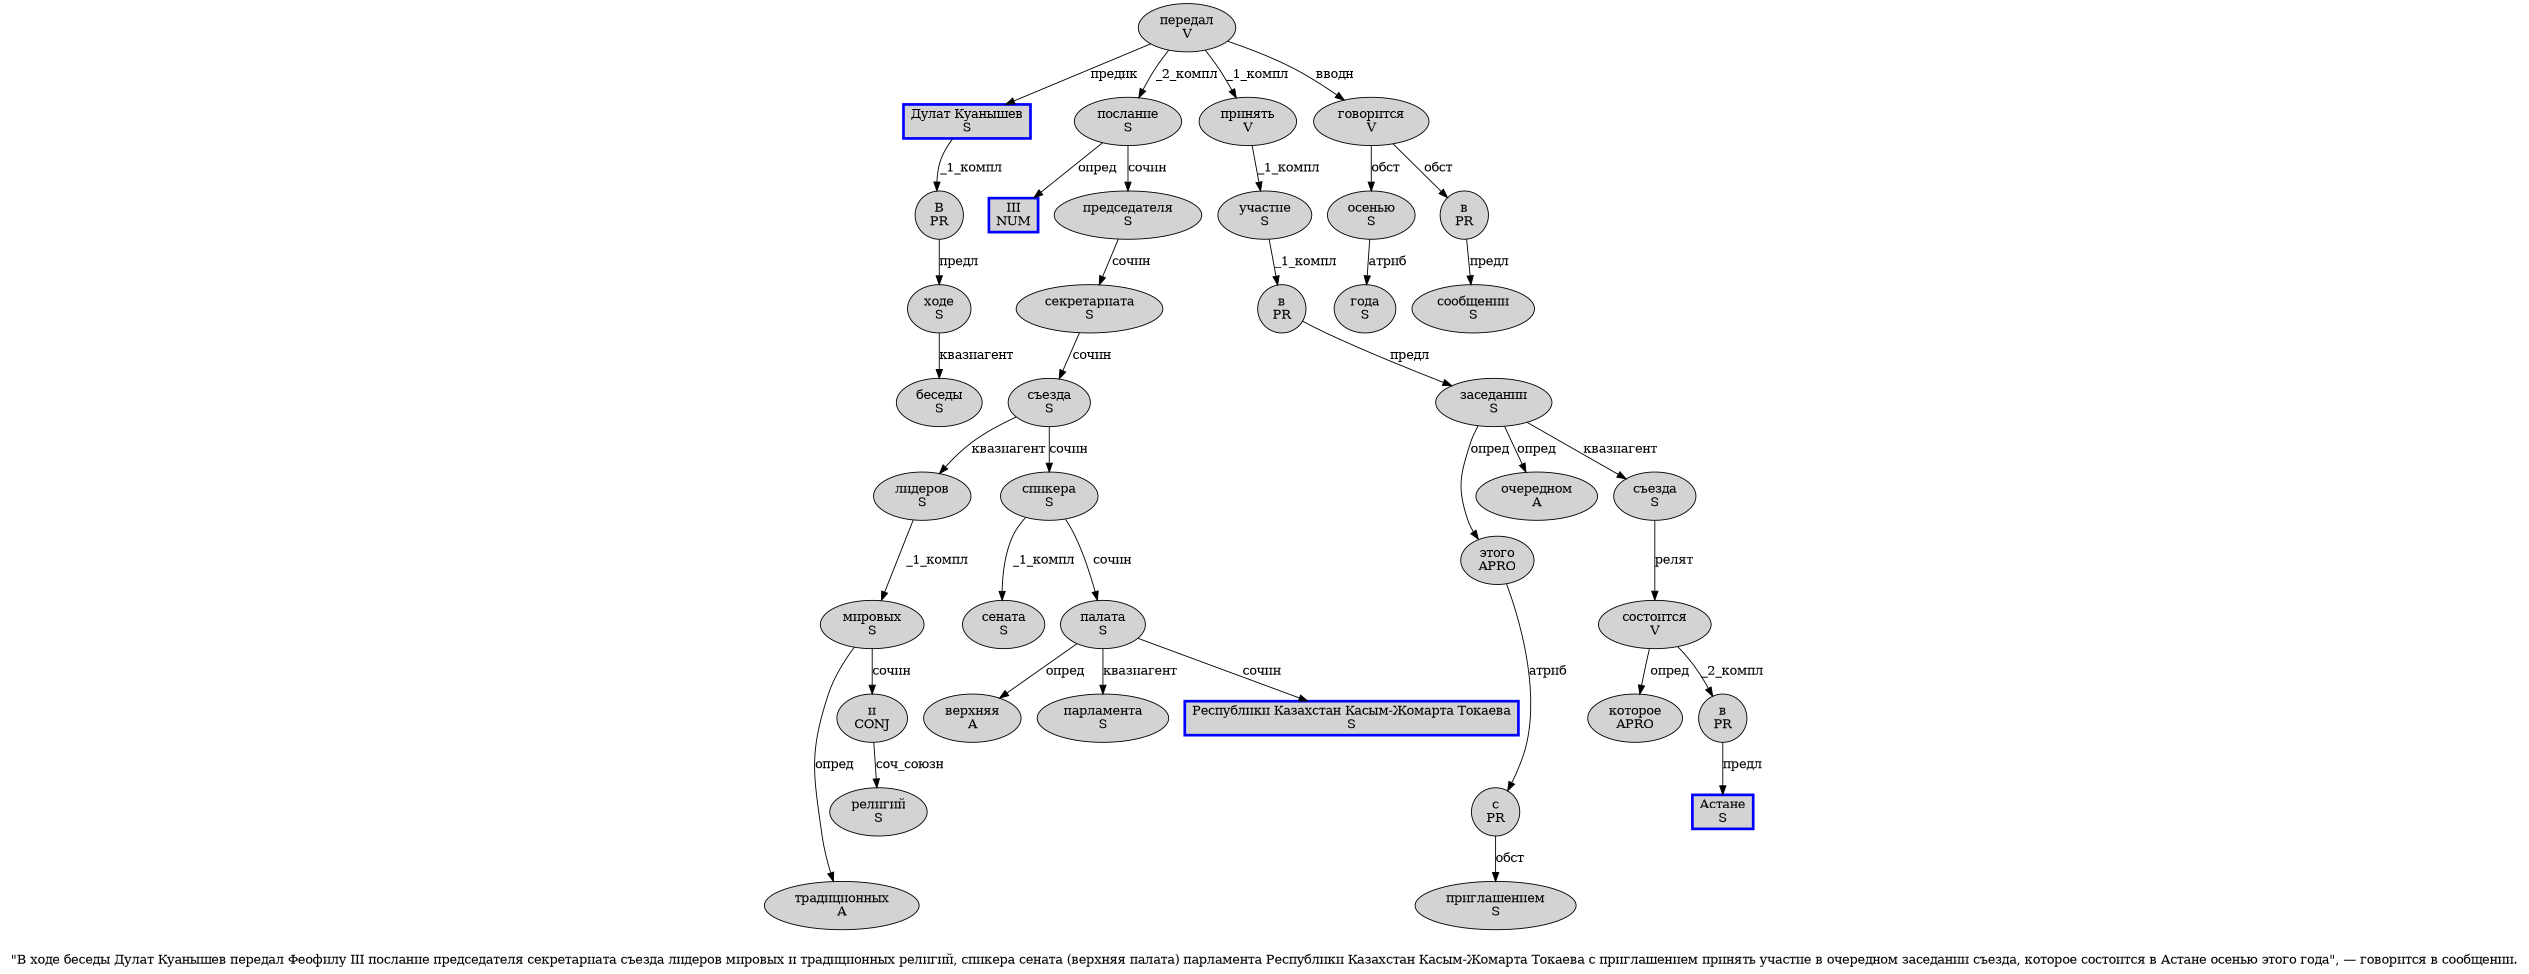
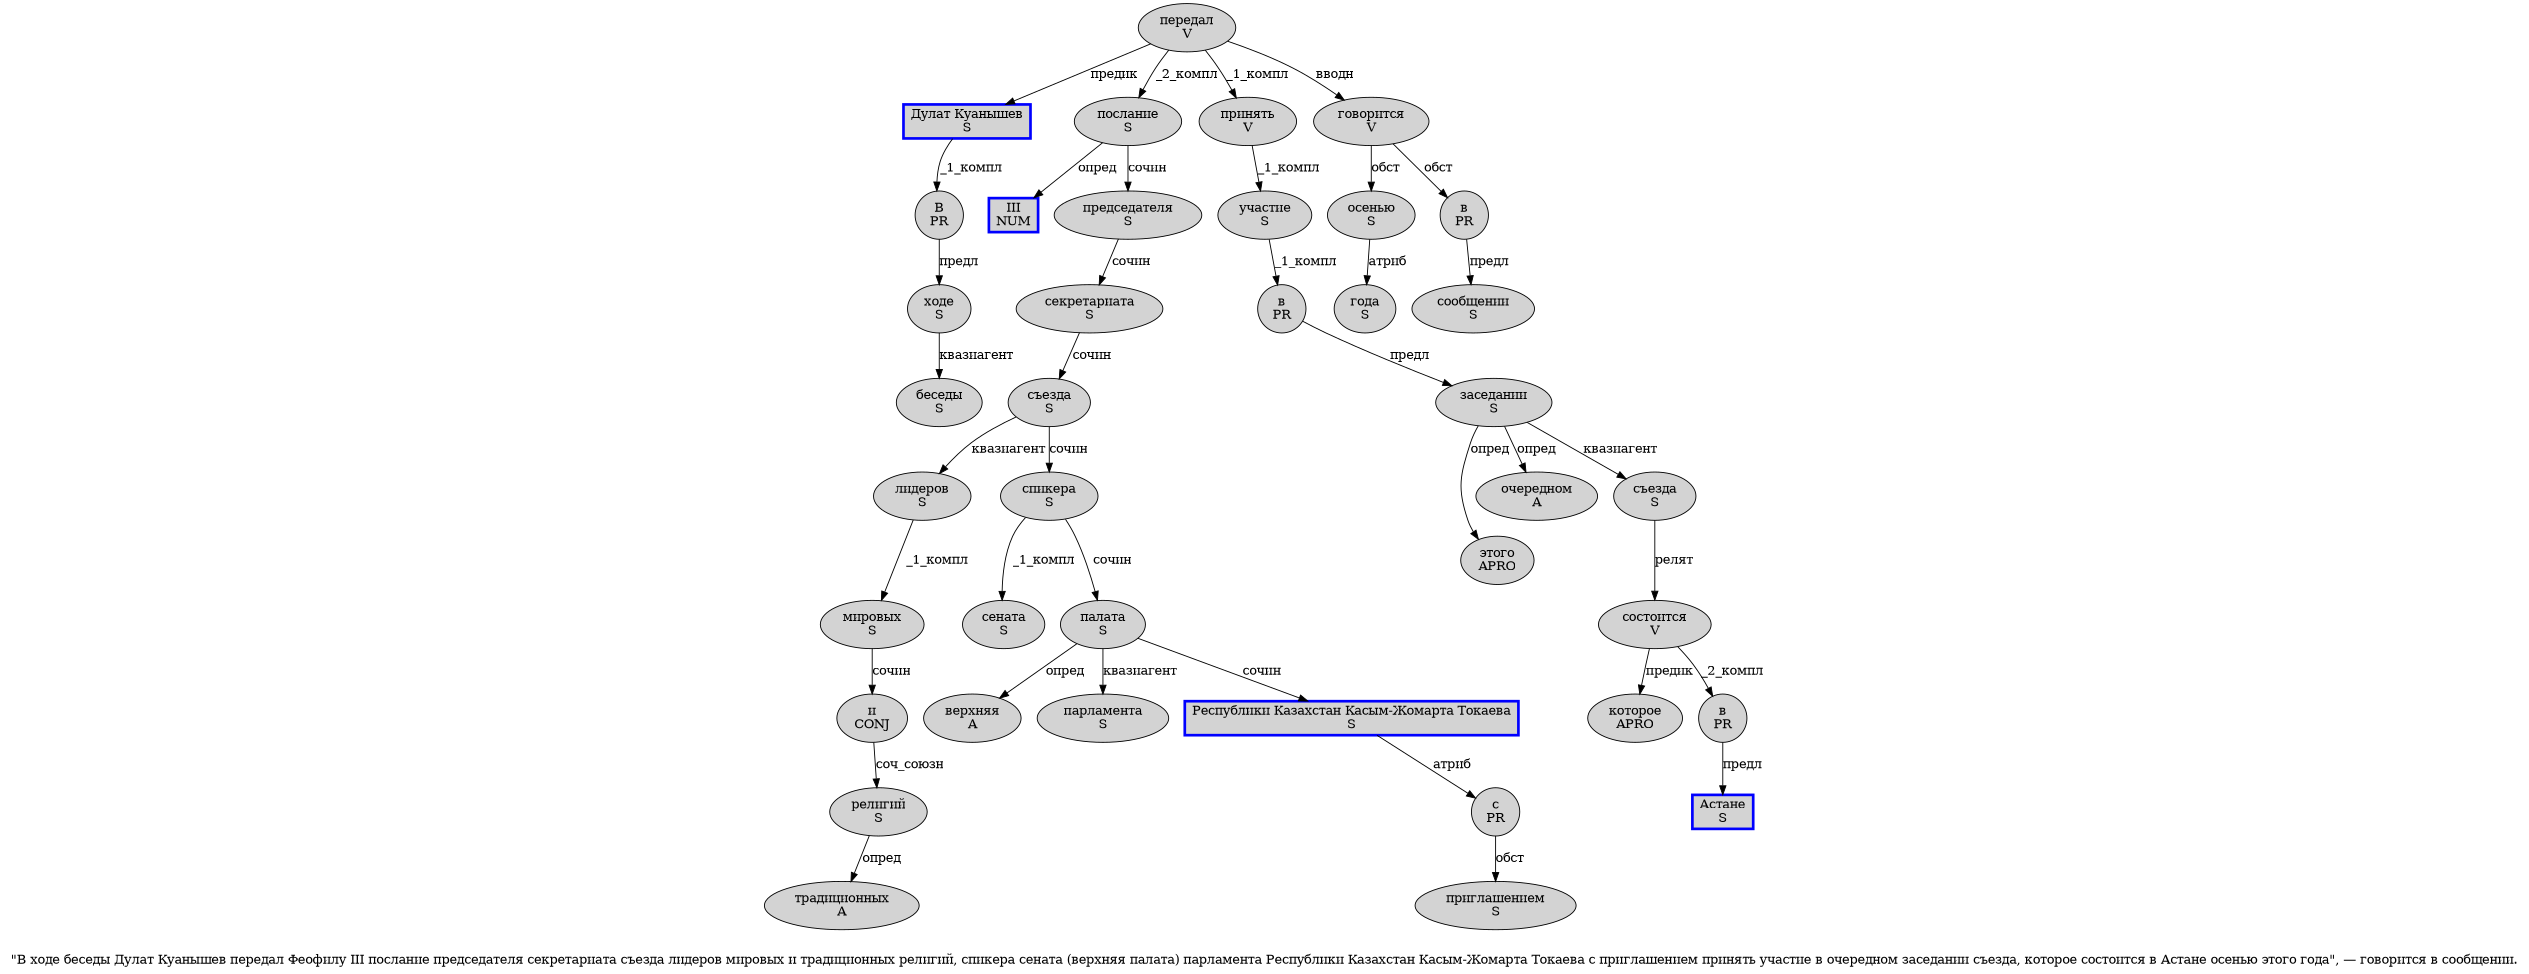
edge "состоится V" -> "которое APRO": label "опред" -> "предик"
edge "этого APRO" -> "с PR": now "Республики Казахстан Касым-Жомарта Токаева S" -> "с PR"
edge "мировых S" -> "традиционных A": now "религий S" -> "традиционных A"
